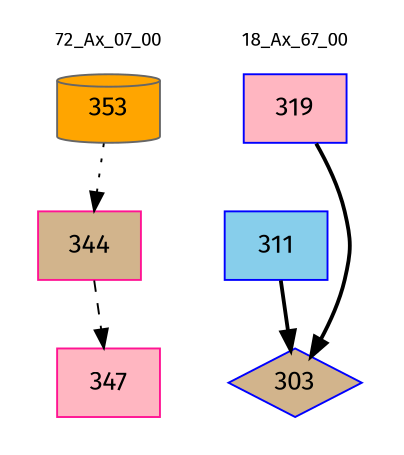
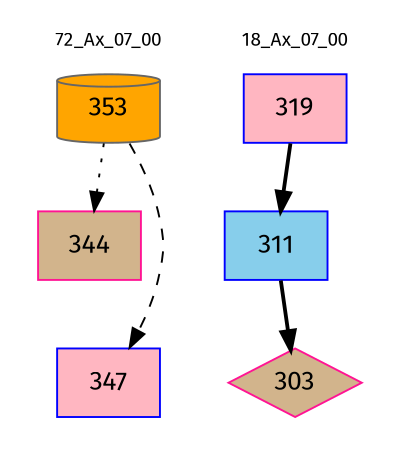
cluster "18_Ax_67_00": label "18_Ax_67_00" -> "18_Ax_07_00"
edge "319" -> "303": now "319" -> "311"
edge "344" -> "347": now "353" -> "347"
node "347": color deeppink -> blue
node "303": color blue -> deeppink
